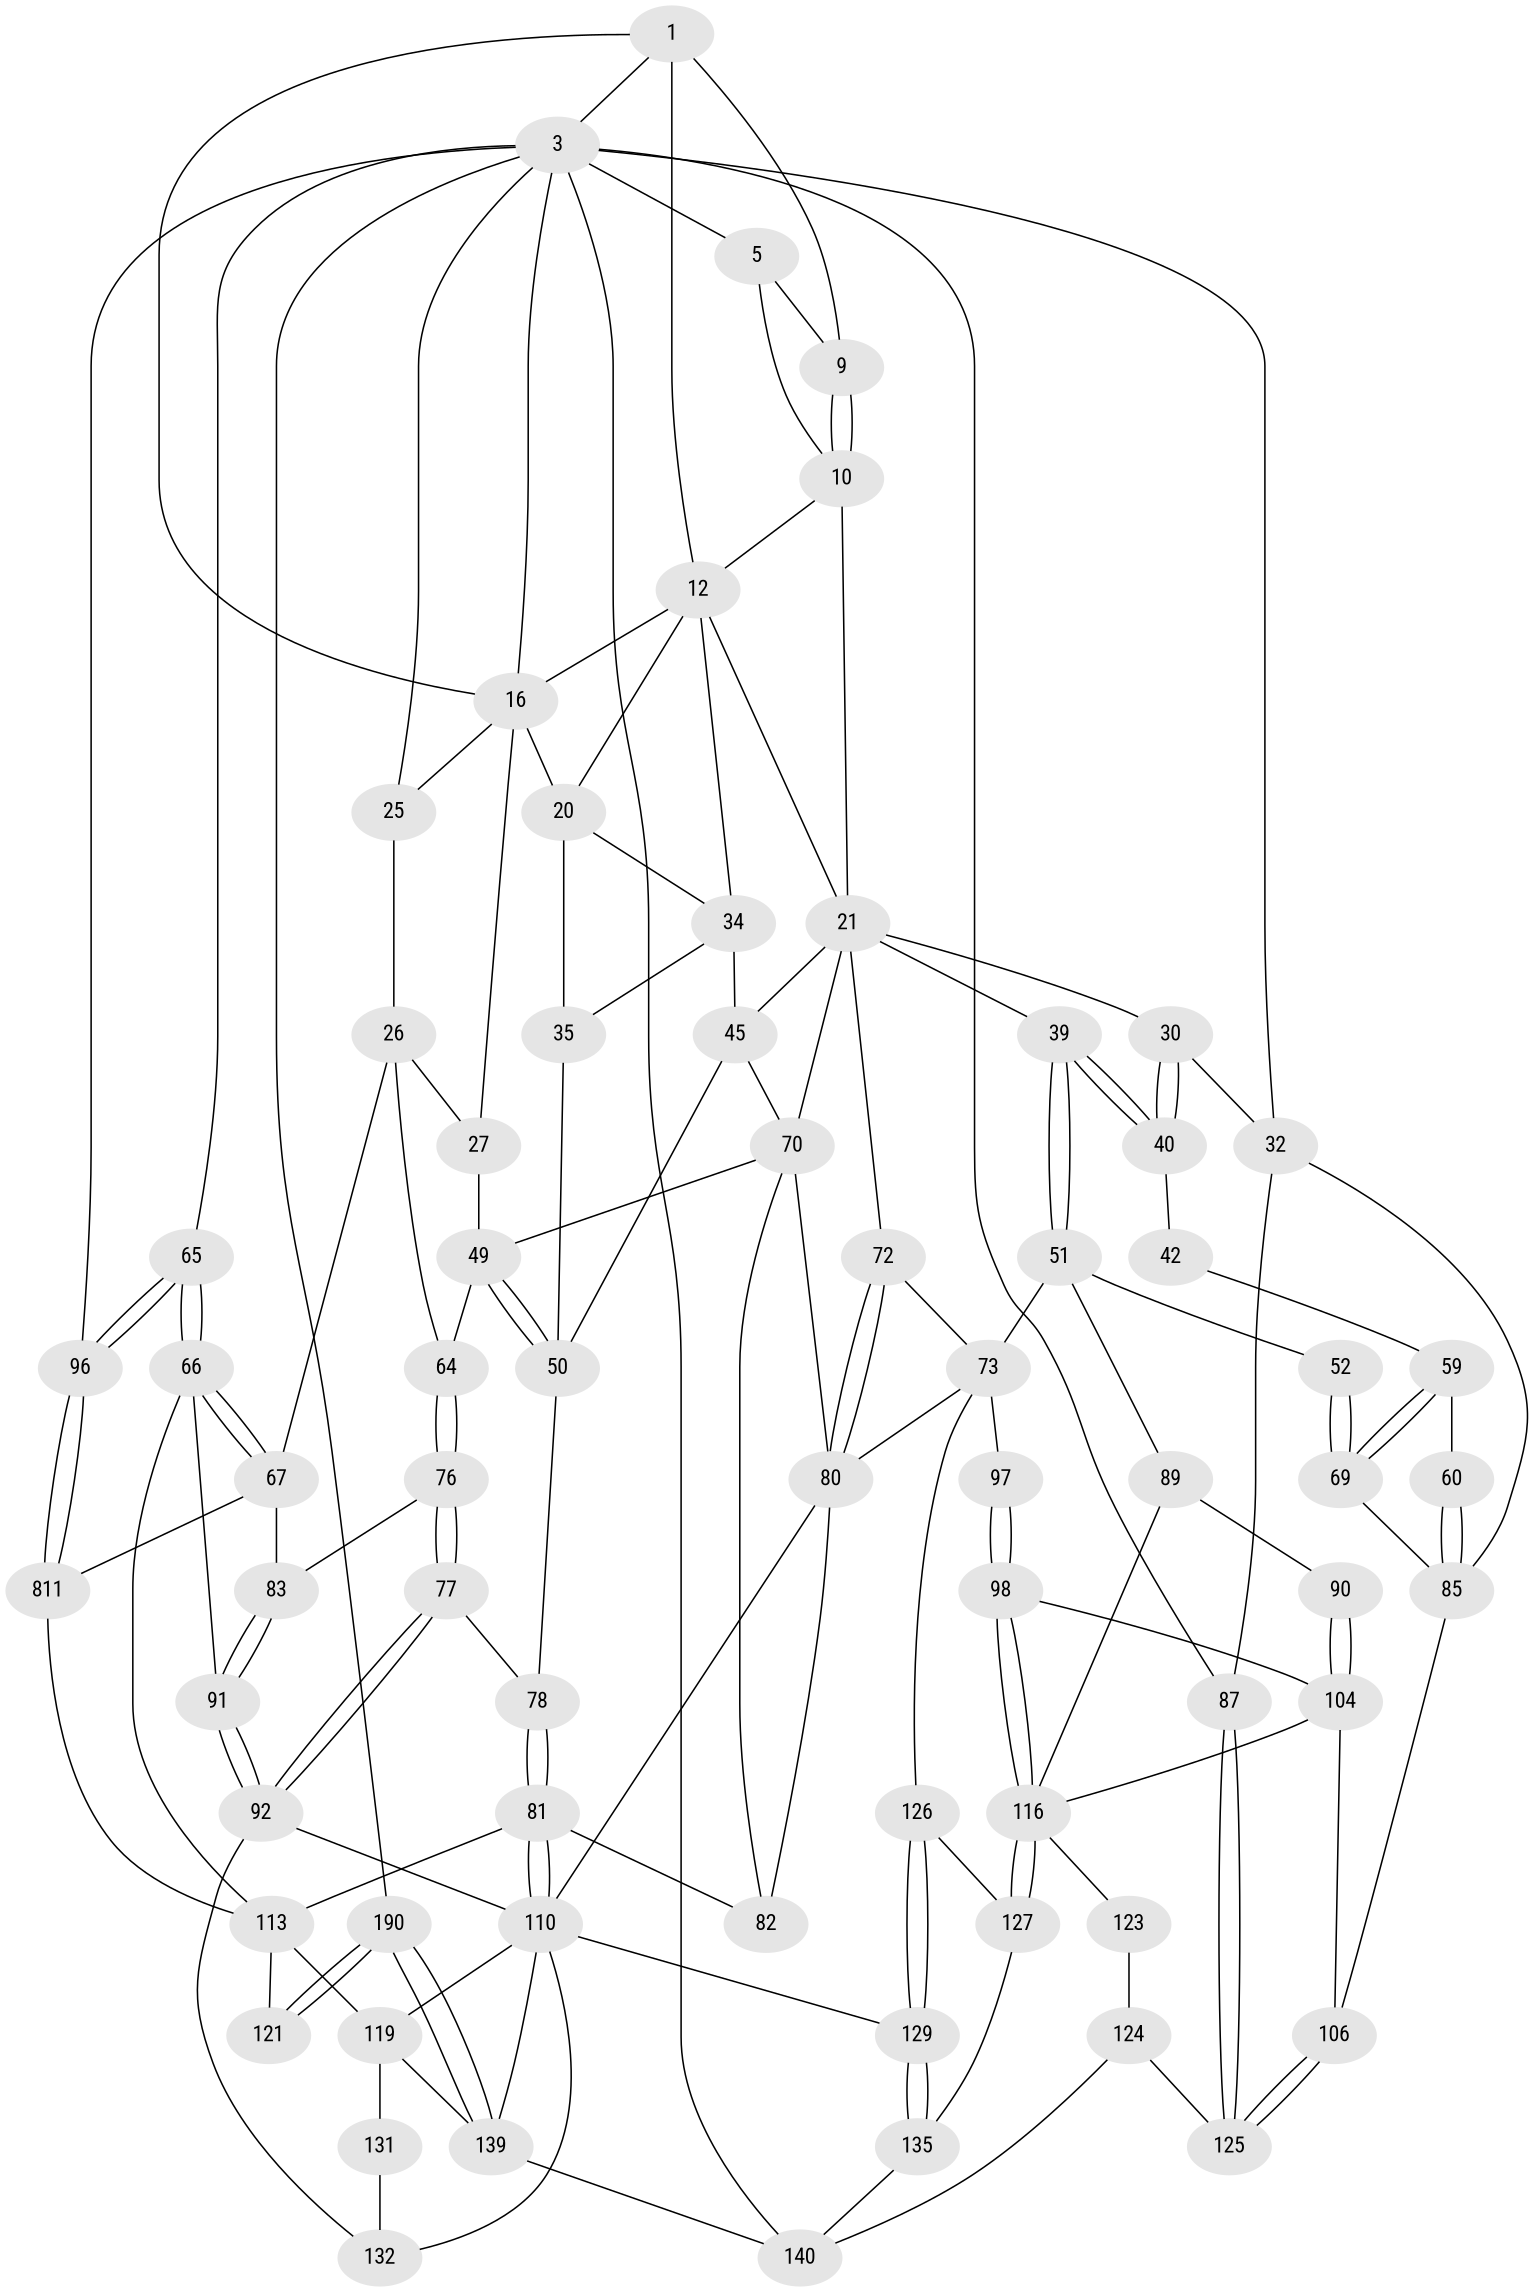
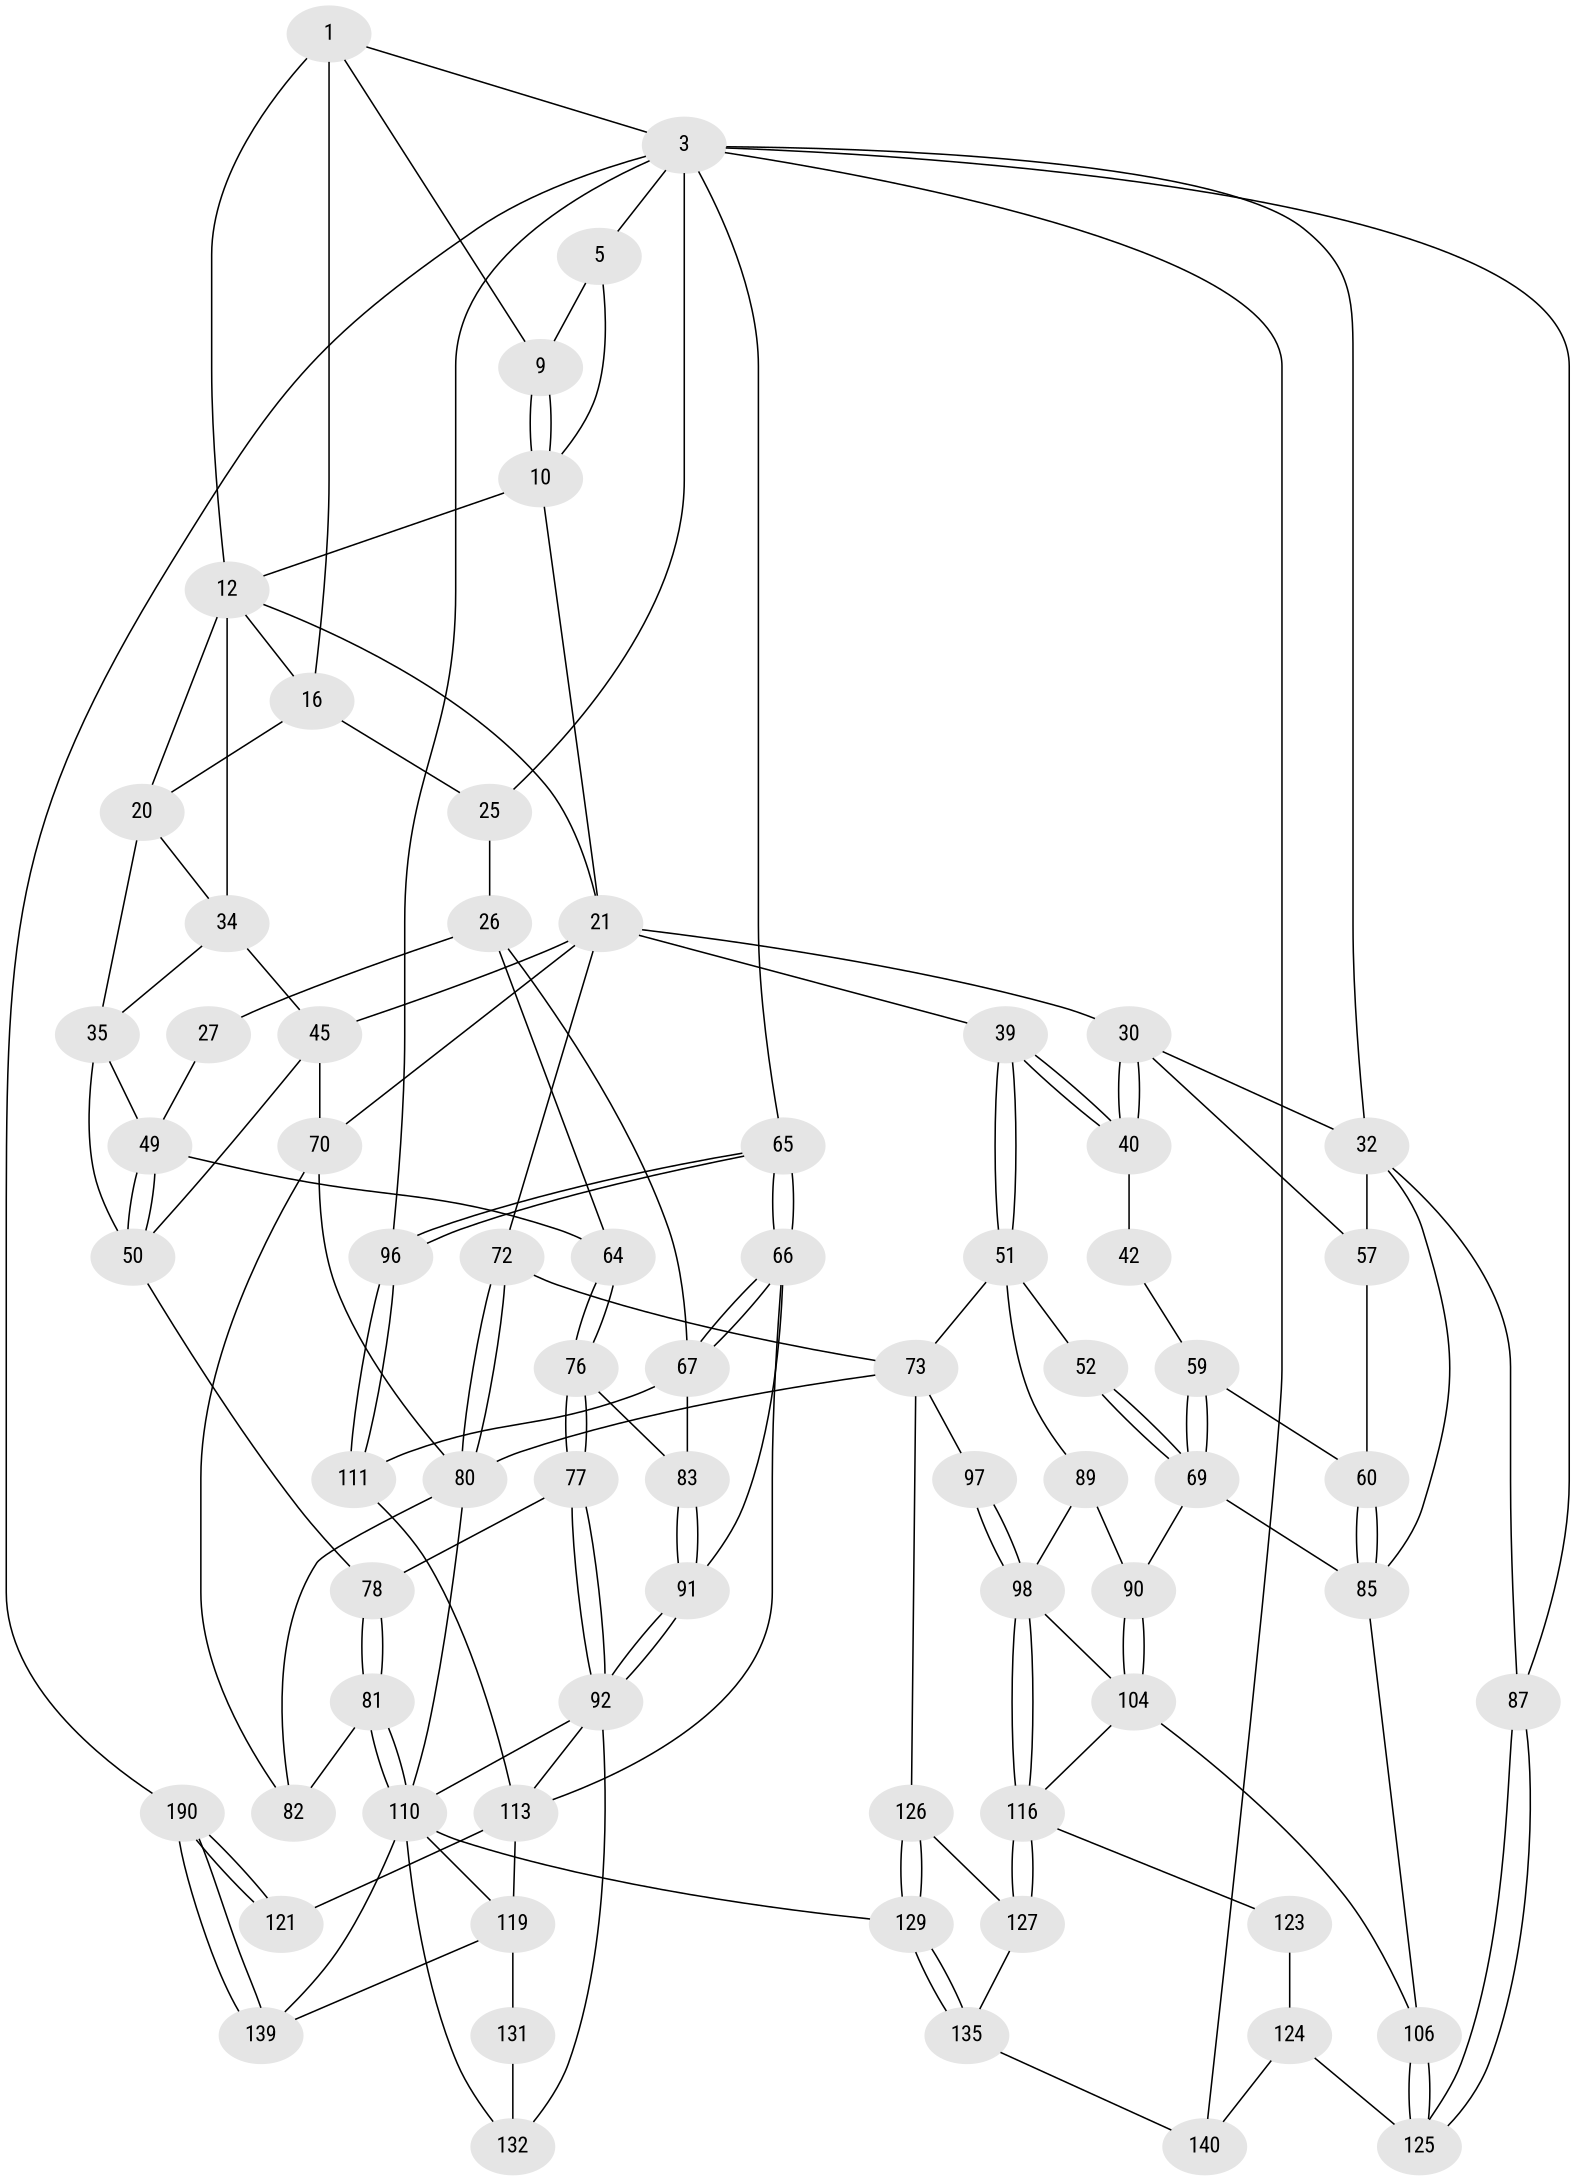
edge "3" -- "16": removed
edge "16" -- "27": removed
edge "70" -- "49": now "35" -- "49"
node "57": added
edge "69" -- "90": added
node "811": label "811" -> "111"
edge "89" -- "116": now "89" -- "98"
edge "81" -- "113": now "92" -- "113"
edge "139" -- "140": removed
